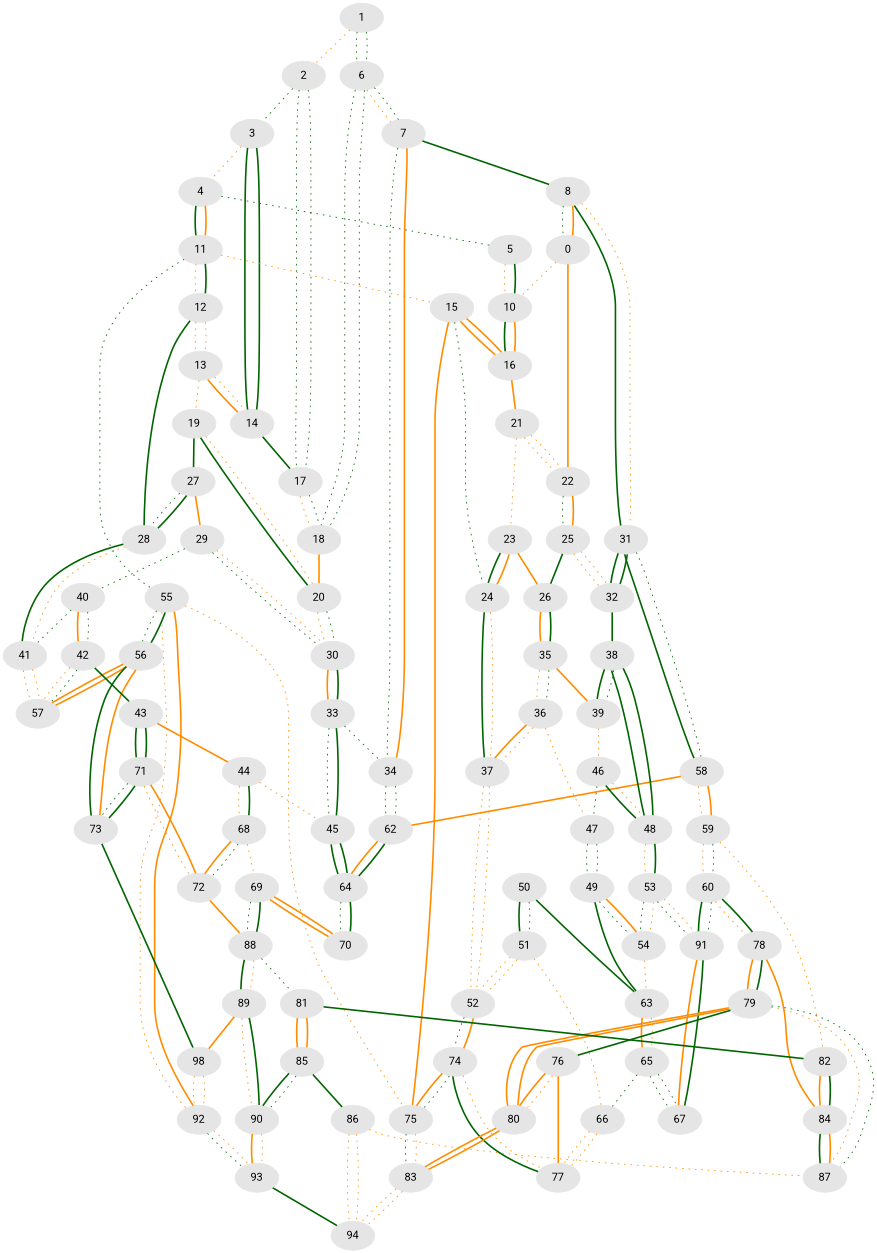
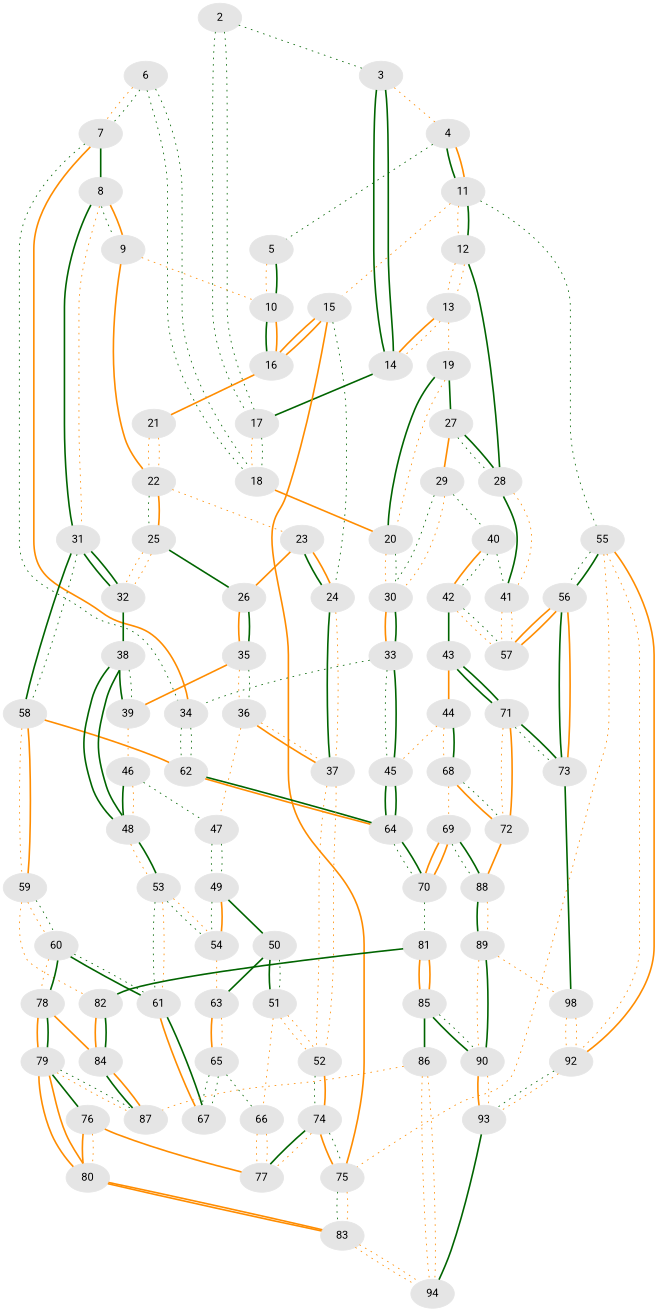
node "1": removed
node "0": label "0" -> "9"
edge "21" -- "23": now "22" -- "23"
node "91": label "91" -> "61"
edge "49" -- "63": now "49" -- "50"
edge "88" -- "81": now "70" -- "81"
edge "89" -- "98": style bold -> dotted
